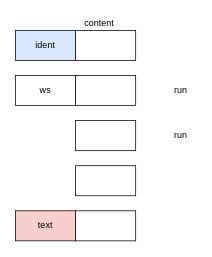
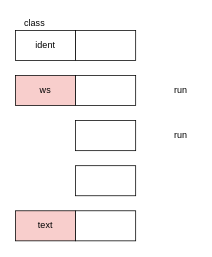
node "class": added
node "content": removed
node "ident": fillcolor #dae8fc -> #ffffff
node "ws": fillcolor #ffffff -> #f8cecc
